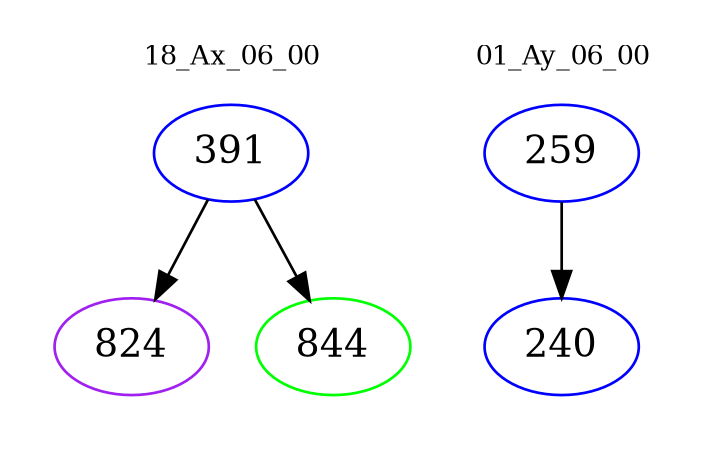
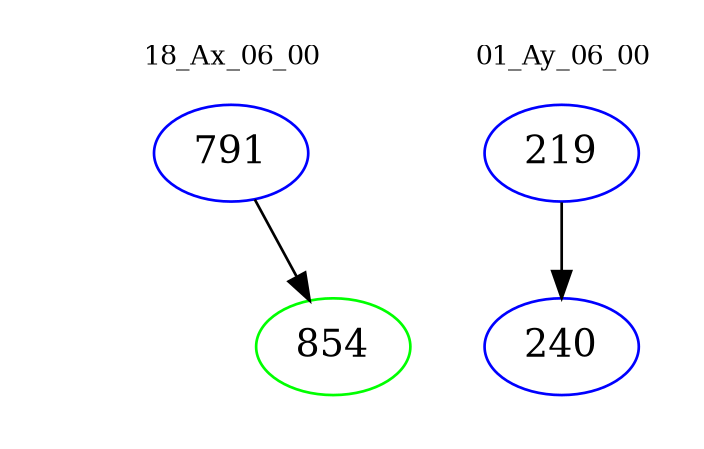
node "391": label "391" -> "791"
node "259": label "259" -> "219"
node "824": removed
node "844": label "844" -> "854"
